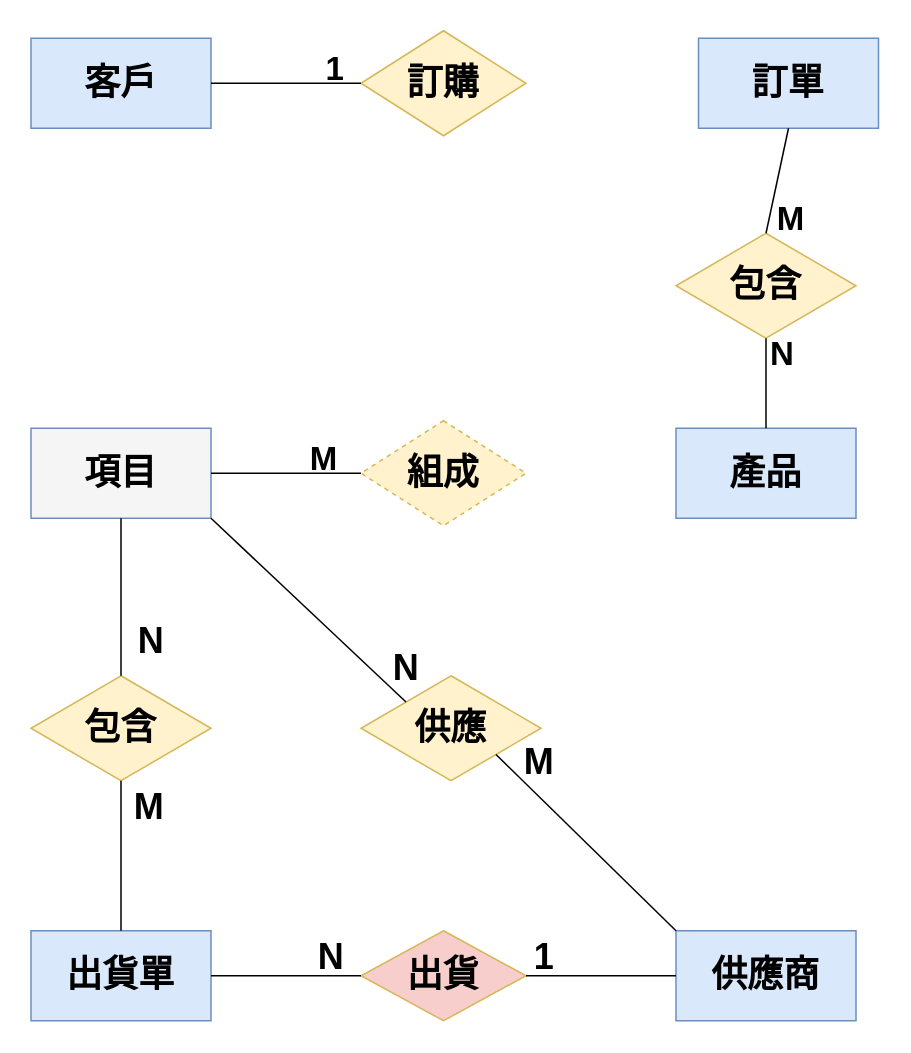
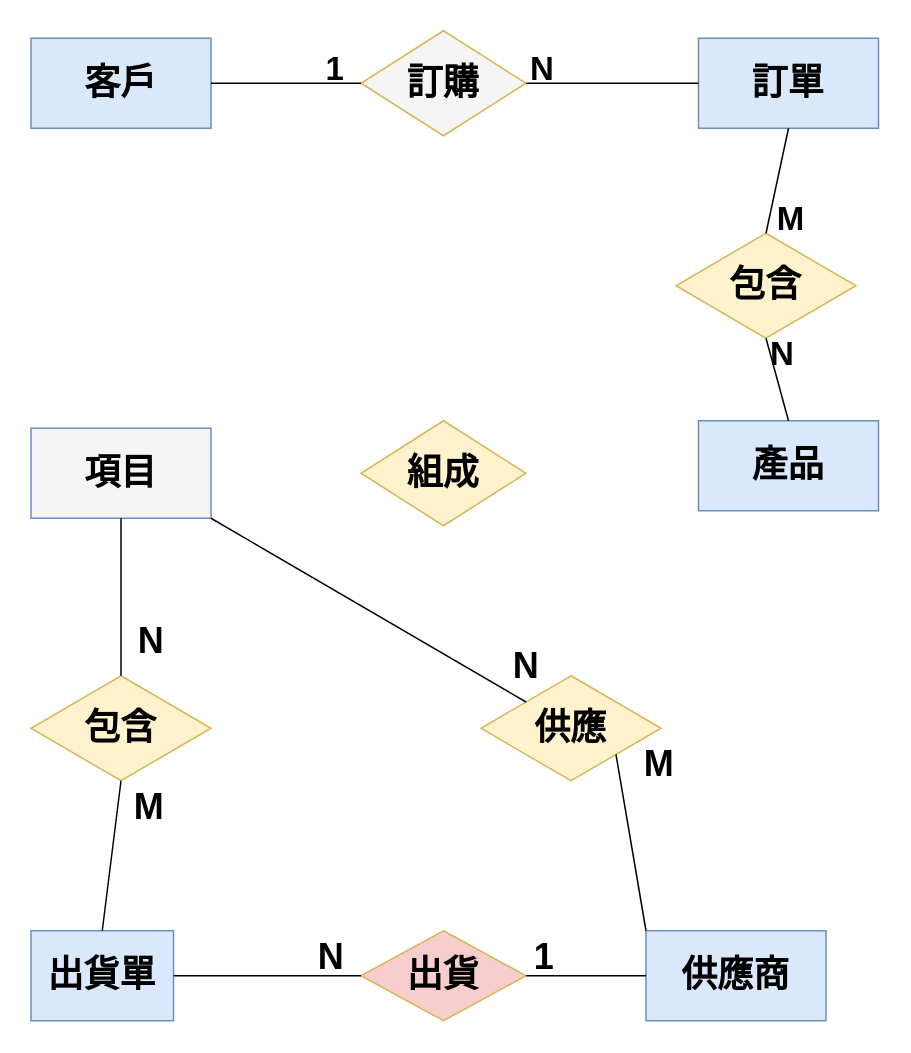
node "訂購": fillcolor #fff2cc -> #f5f5f5
edge "訂購" -- "訂單": added, label "N"
edge "項目" -- "組成": removed, label "M"
node "組成": style dashed -> solid
node "產品": moved (766, 473) -> (788, 466)
node "供應": moved (451, 728) -> (571, 728)
node "出貨單": size 180x90 -> 143x90
node "供應商": moved (766, 976) -> (736, 976)
